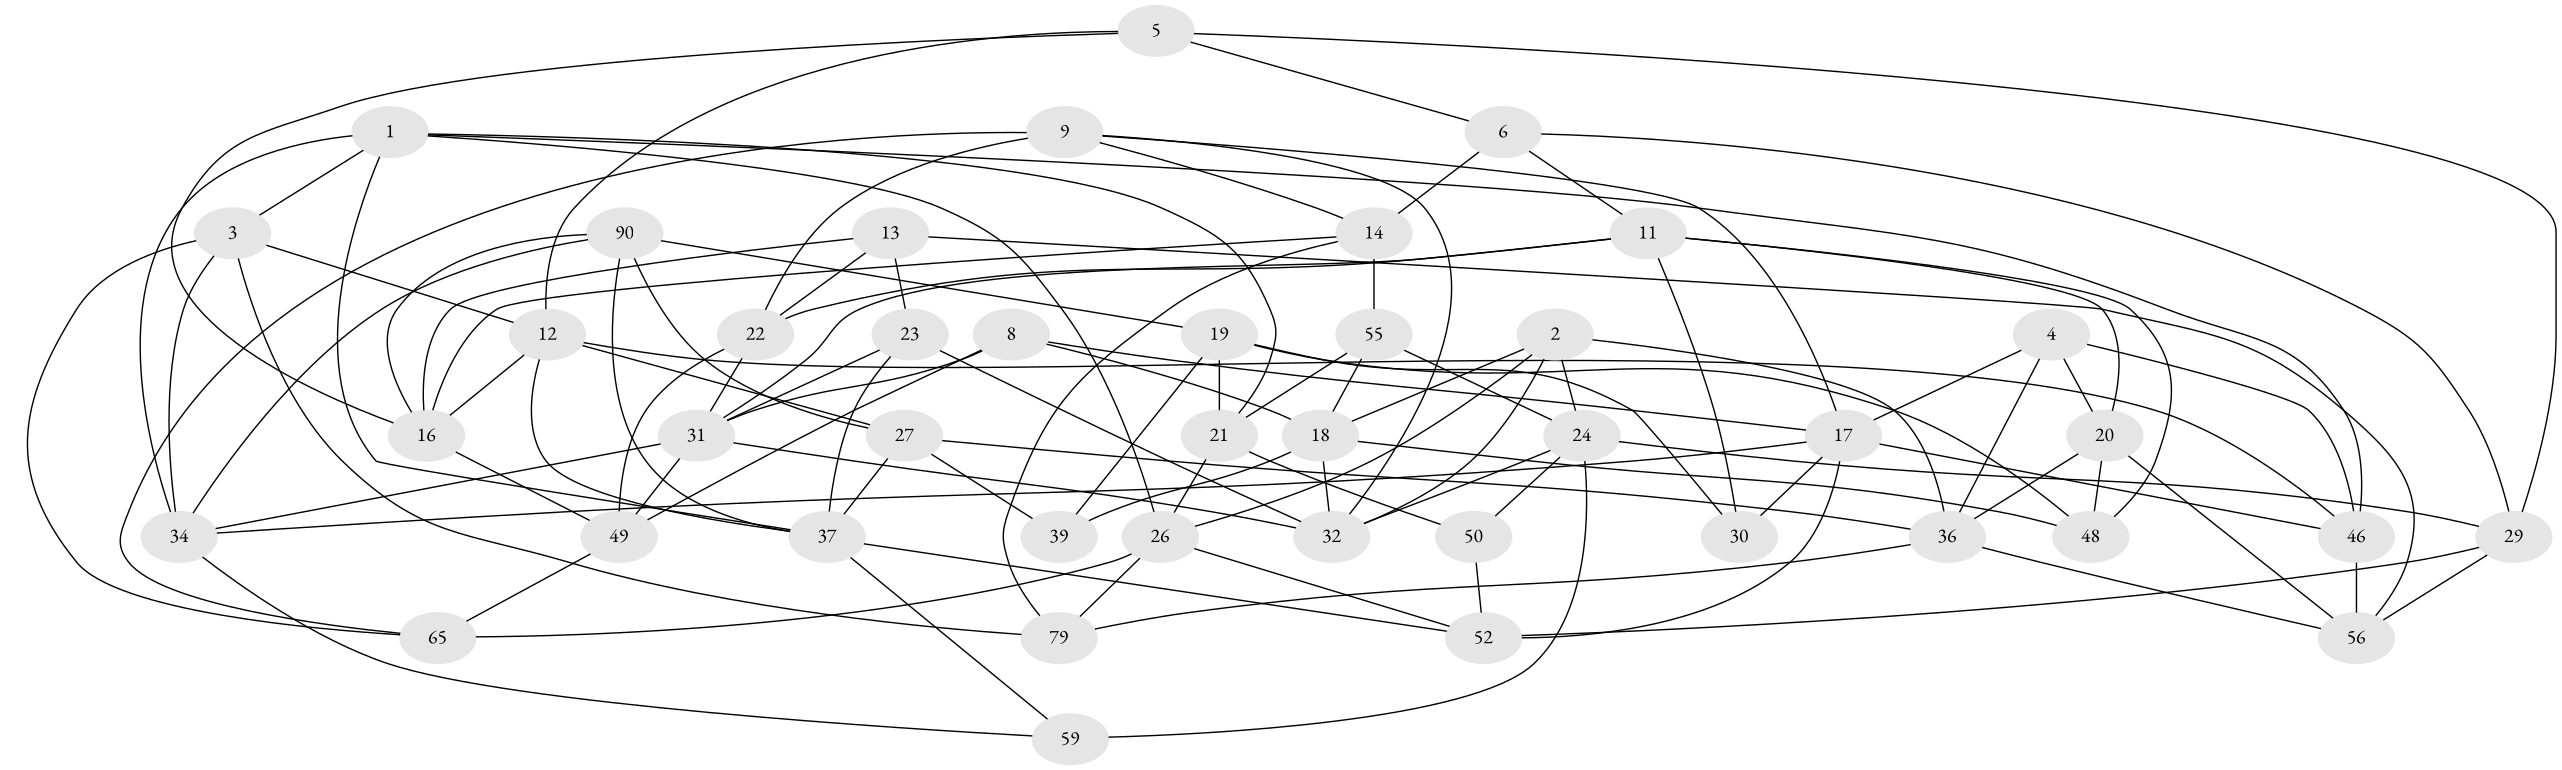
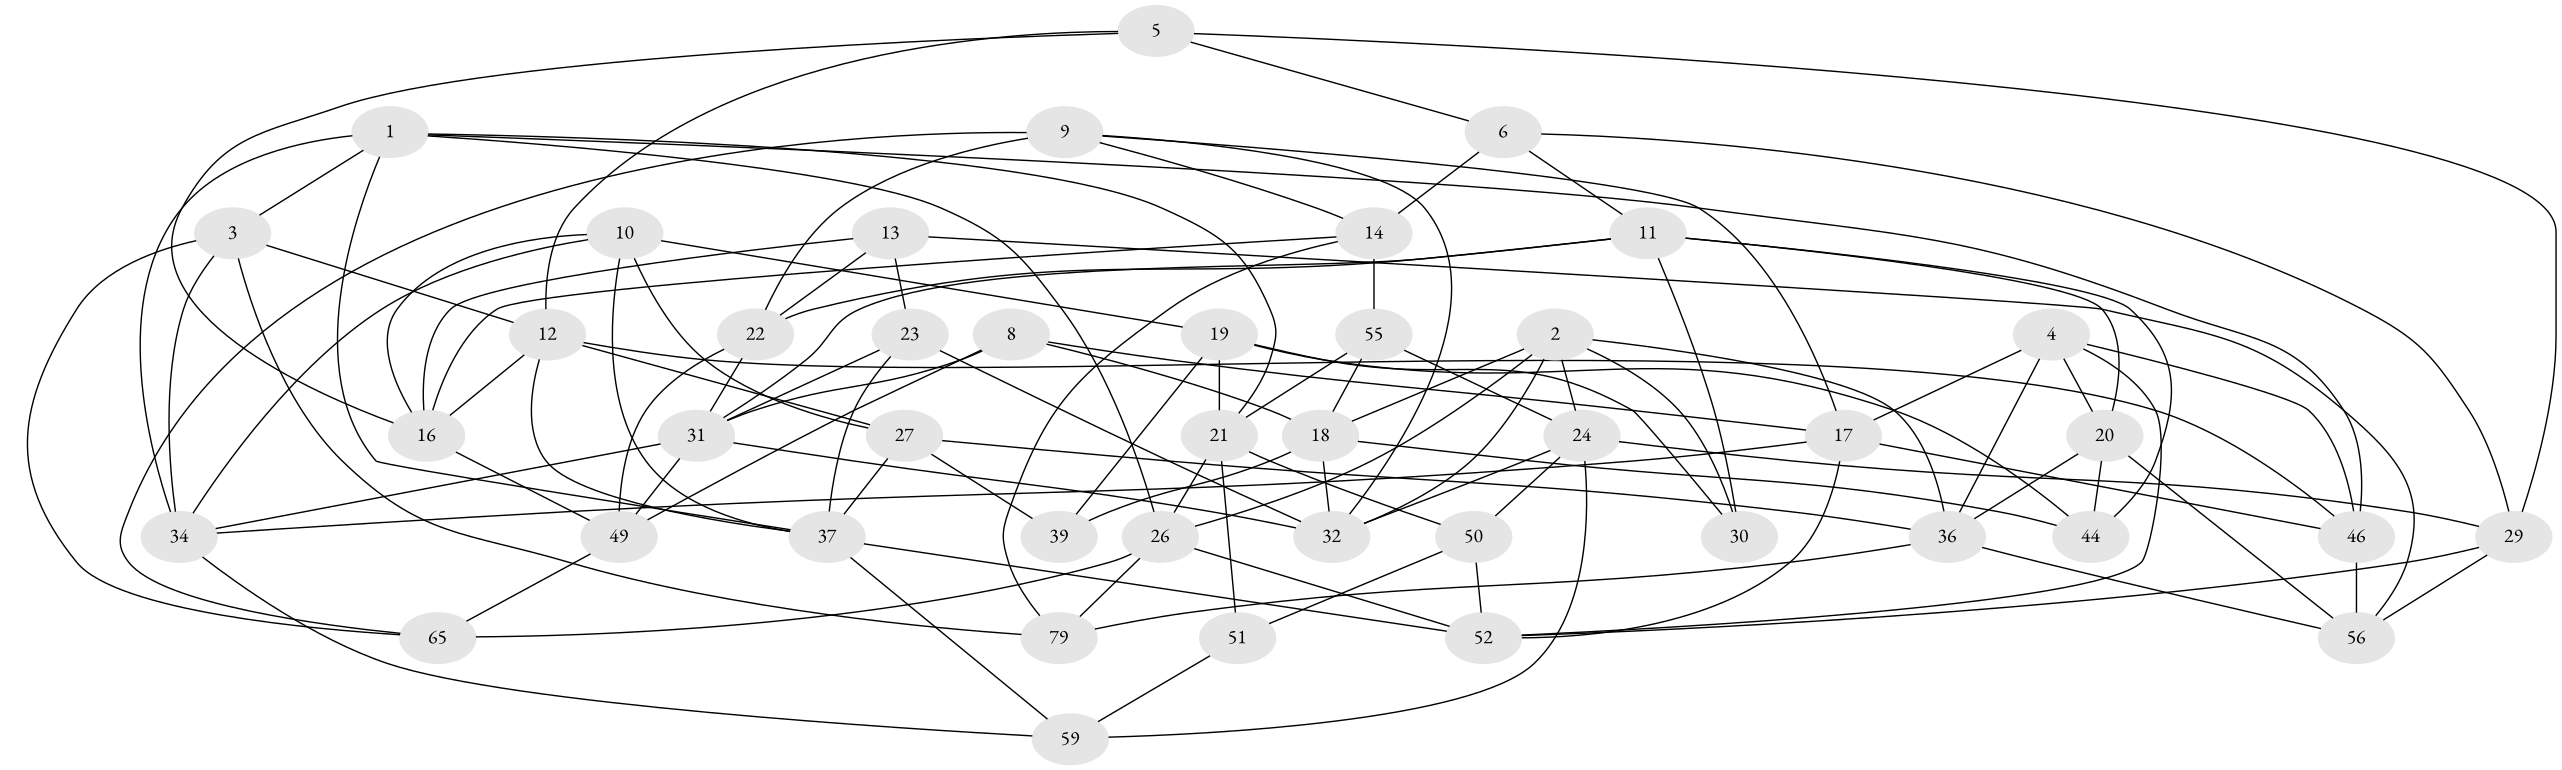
node "90": label "90" -> "10"
edge "17" -- "30": now "2" -- "30"
node "48": label "48" -> "44"
edge "4" -- "52": added
node "51": added
